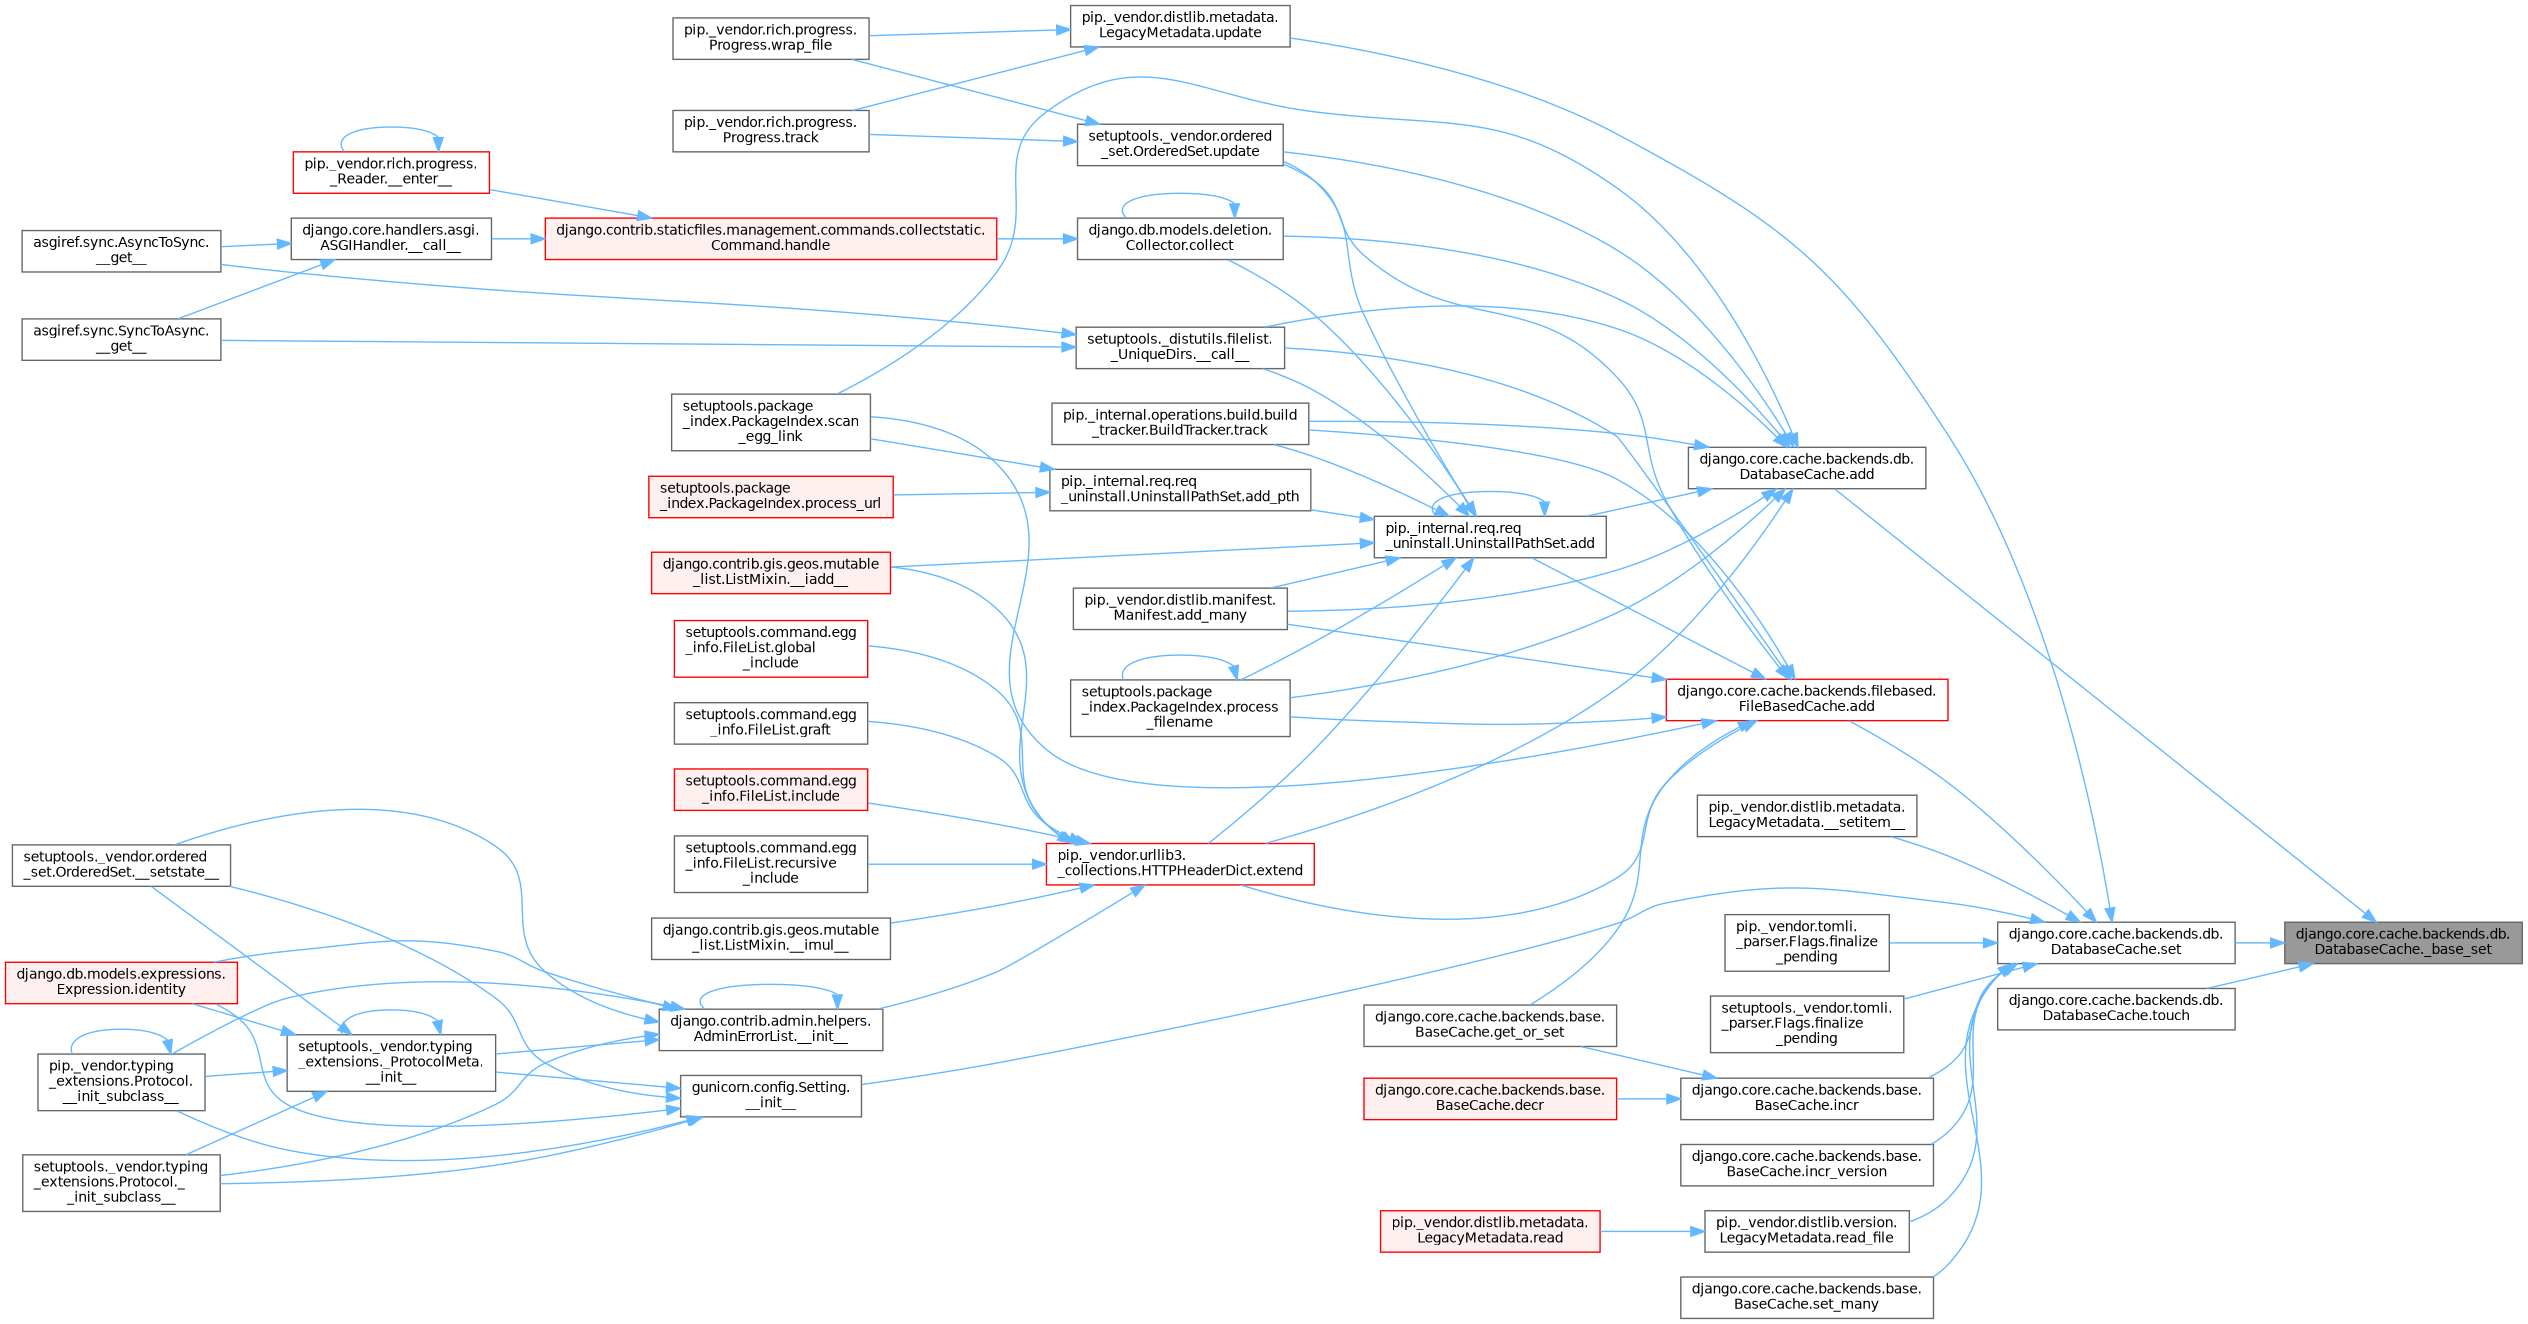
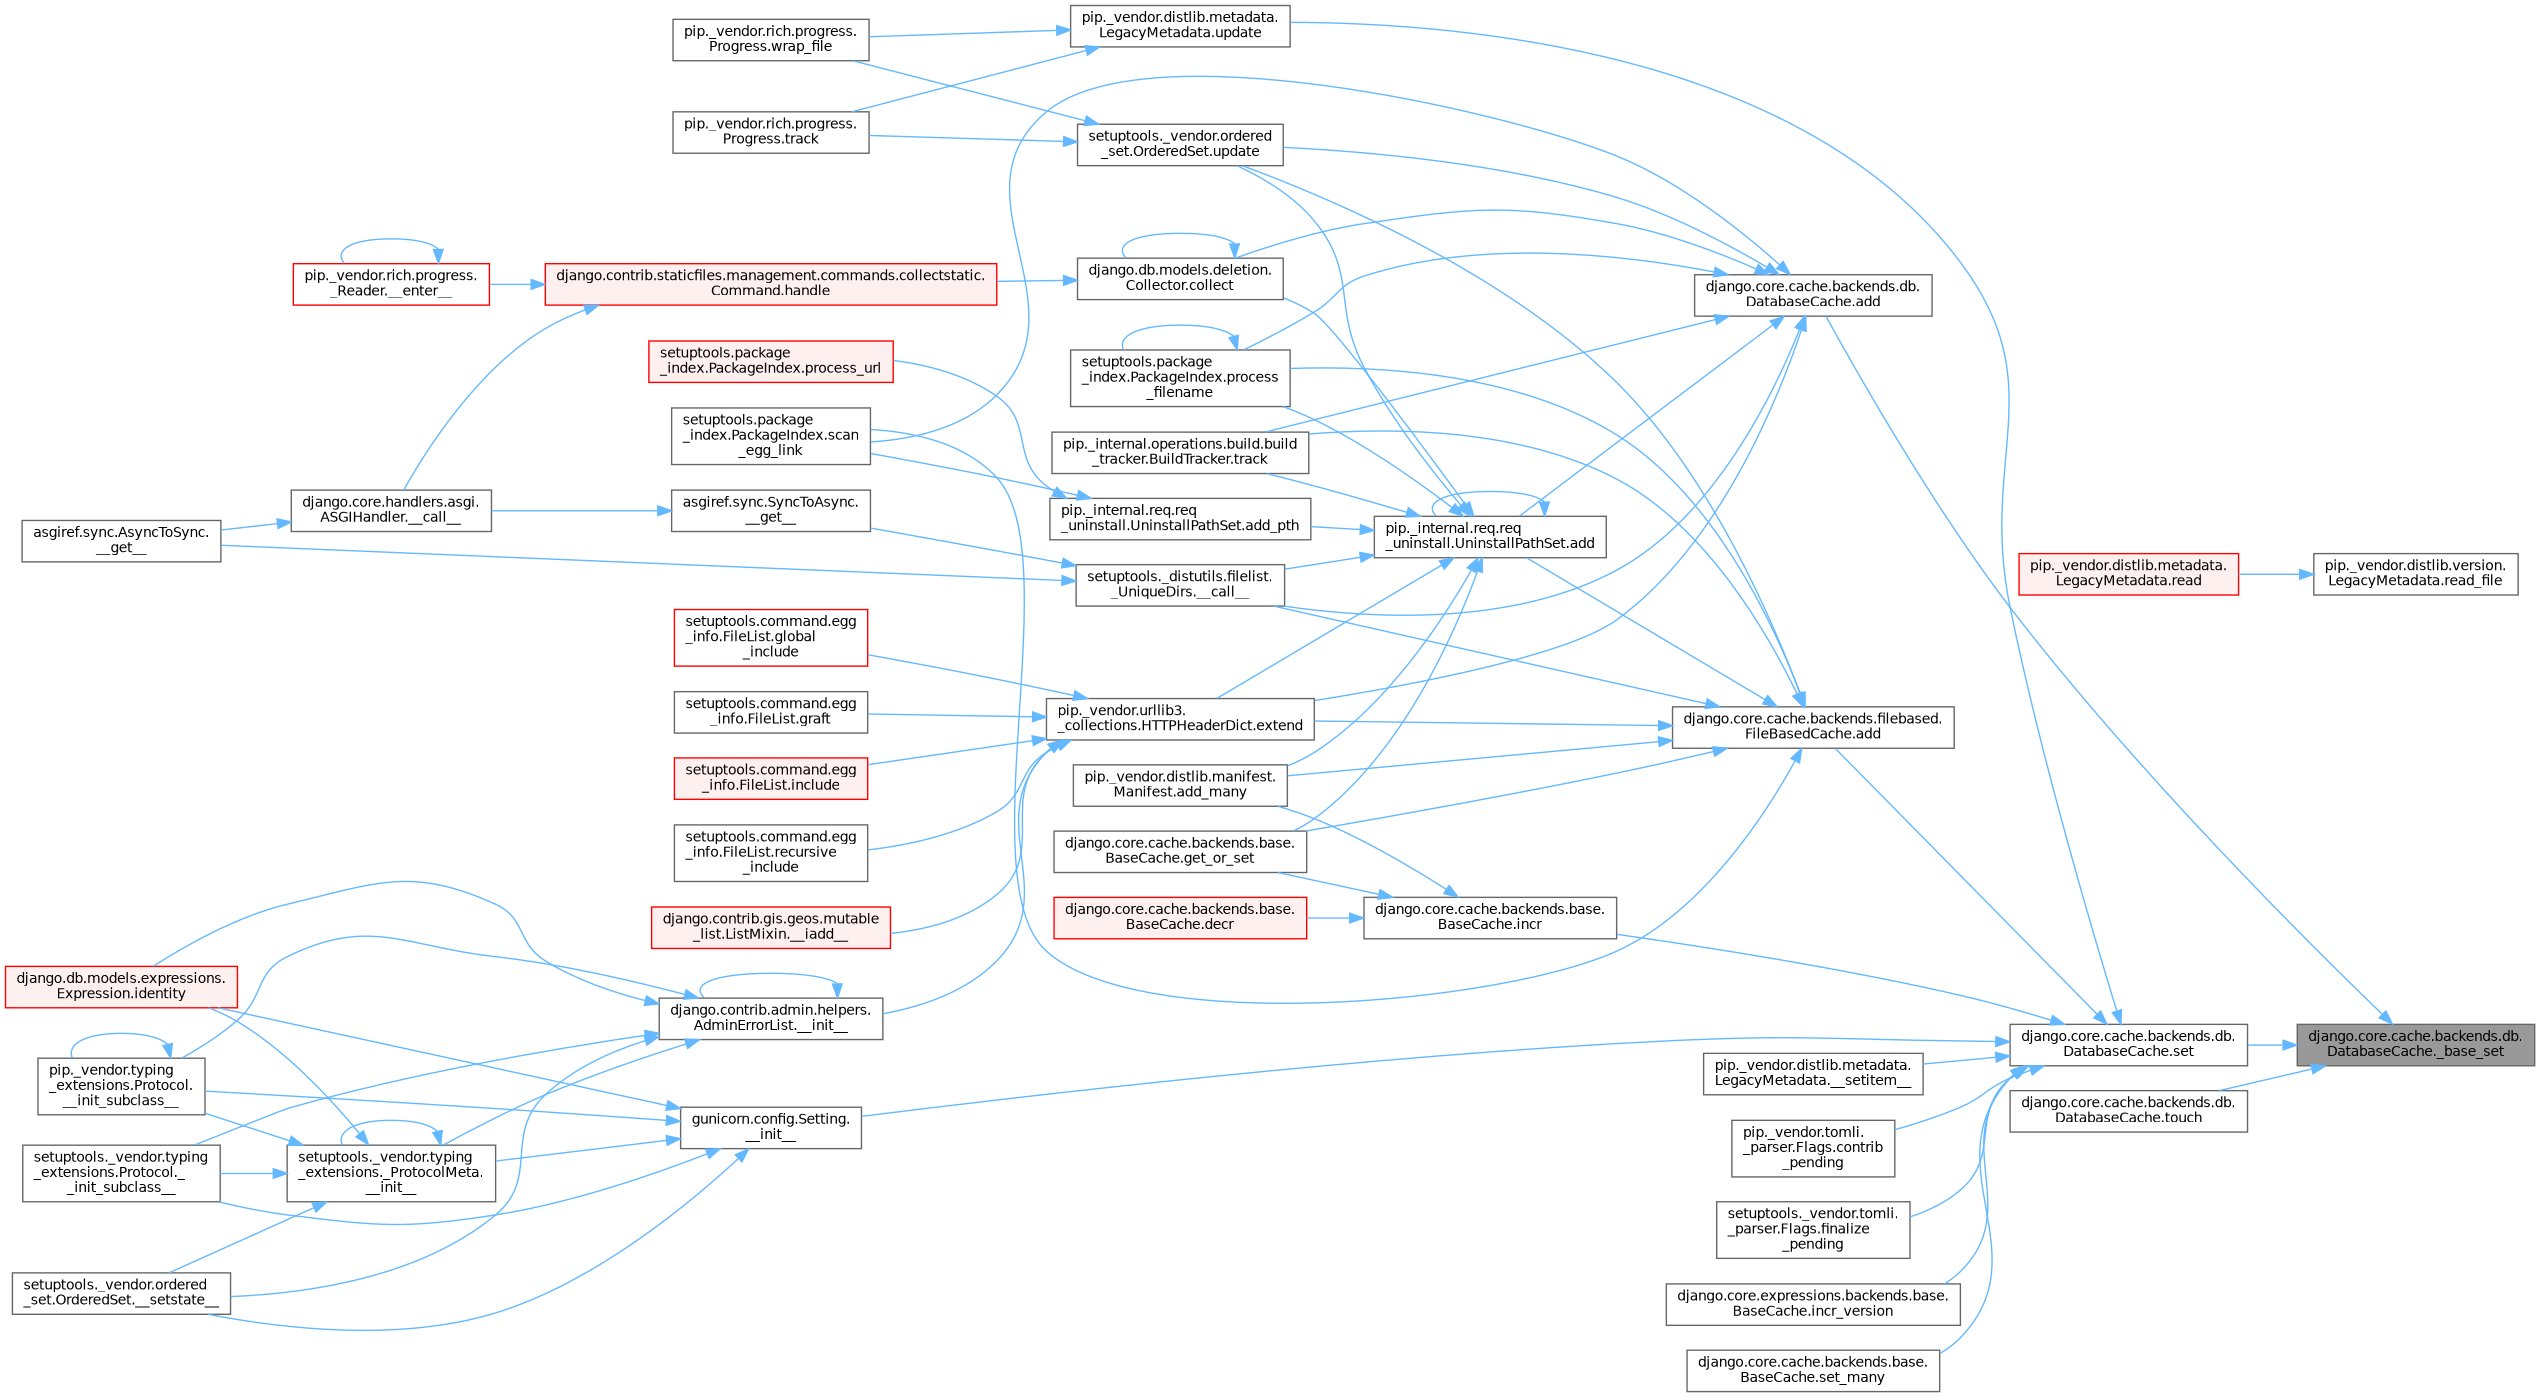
edge "asgiref.sync.SyncToAsync. __get__" -> "django.core.handlers.asgi. ASGIHandler.__call__": reversed
edge "django.contrib.gis.geos.mutable _list.ListMixin.__iadd__" -> "pip._internal.req.req _uninstall.UninstallPathSet.add": now "django.core.cache.backends.base. BaseCache.get_or_set" -> "pip._internal.req.req _uninstall.UninstallPathSet.add"
edge "pip._vendor.distlib.manifest. Manifest.add_many" -> "django.core.cache.backends.db. DatabaseCache.add": now "pip._vendor.distlib.manifest. Manifest.add_many" -> "django.core.cache.backends.base. BaseCache.incr"
node "django.core.cache.backends.filebased. FileBasedCache.add": color red -> grey40
node "pip._vendor.urllib3. _collections.HTTPHeaderDict.extend": color red -> grey40
node "django.contrib.gis.geos.mutable _list.ListMixin.__imul__": removed
node "pip._vendor.tomli. _parser.Flags.finalize _pending": label "pip._vendor.tomli. _parser.Flags.finalize _pending" -> "pip._vendor.tomli. _parser.Flags.contrib _pending"
edge "pip._vendor.distlib.version. LegacyMetadata.read_file" -> "django.core.cache.backends.db. DatabaseCache.set": removed
node "django.core.cache.backends.base. BaseCache.incr_version": label "django.core.cache.backends.base. BaseCache.incr_version" -> "django.core.expressions.backends.base. BaseCache.incr_version"
